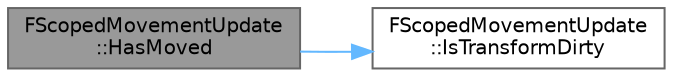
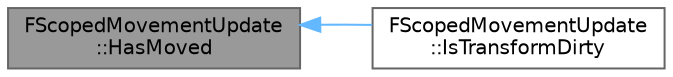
edge "FScopedMovementUpdate ::HasMoved" -> "FScopedMovementUpdate ::IsTransformDirty": reversed
